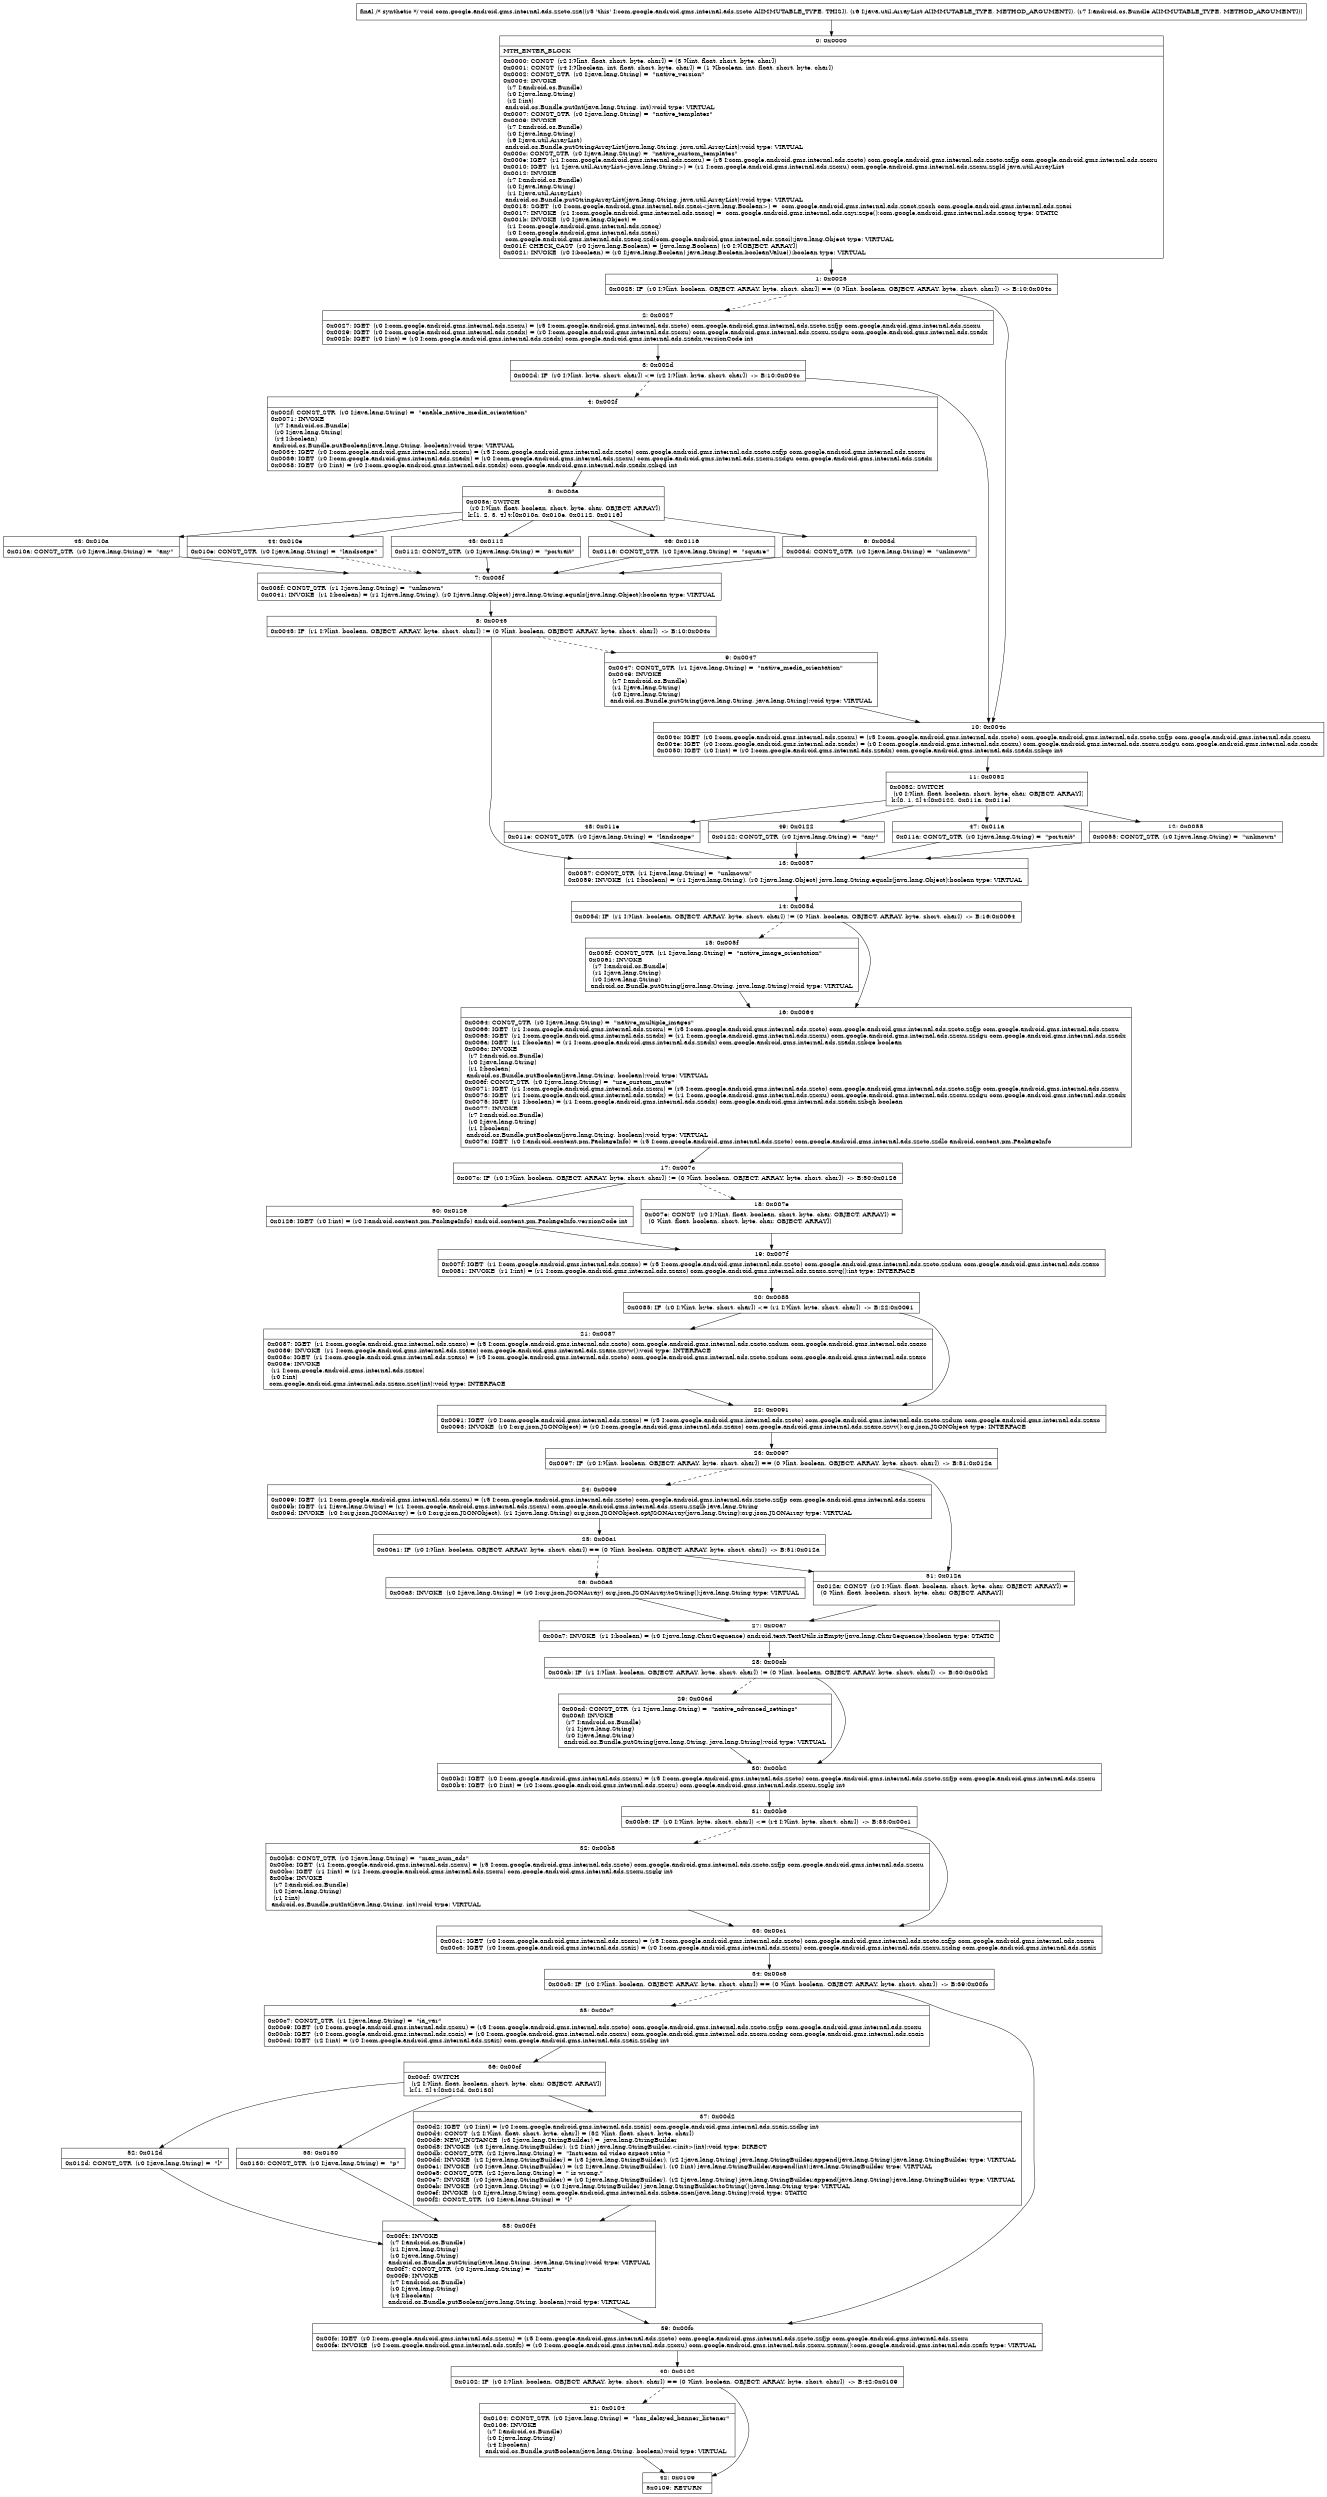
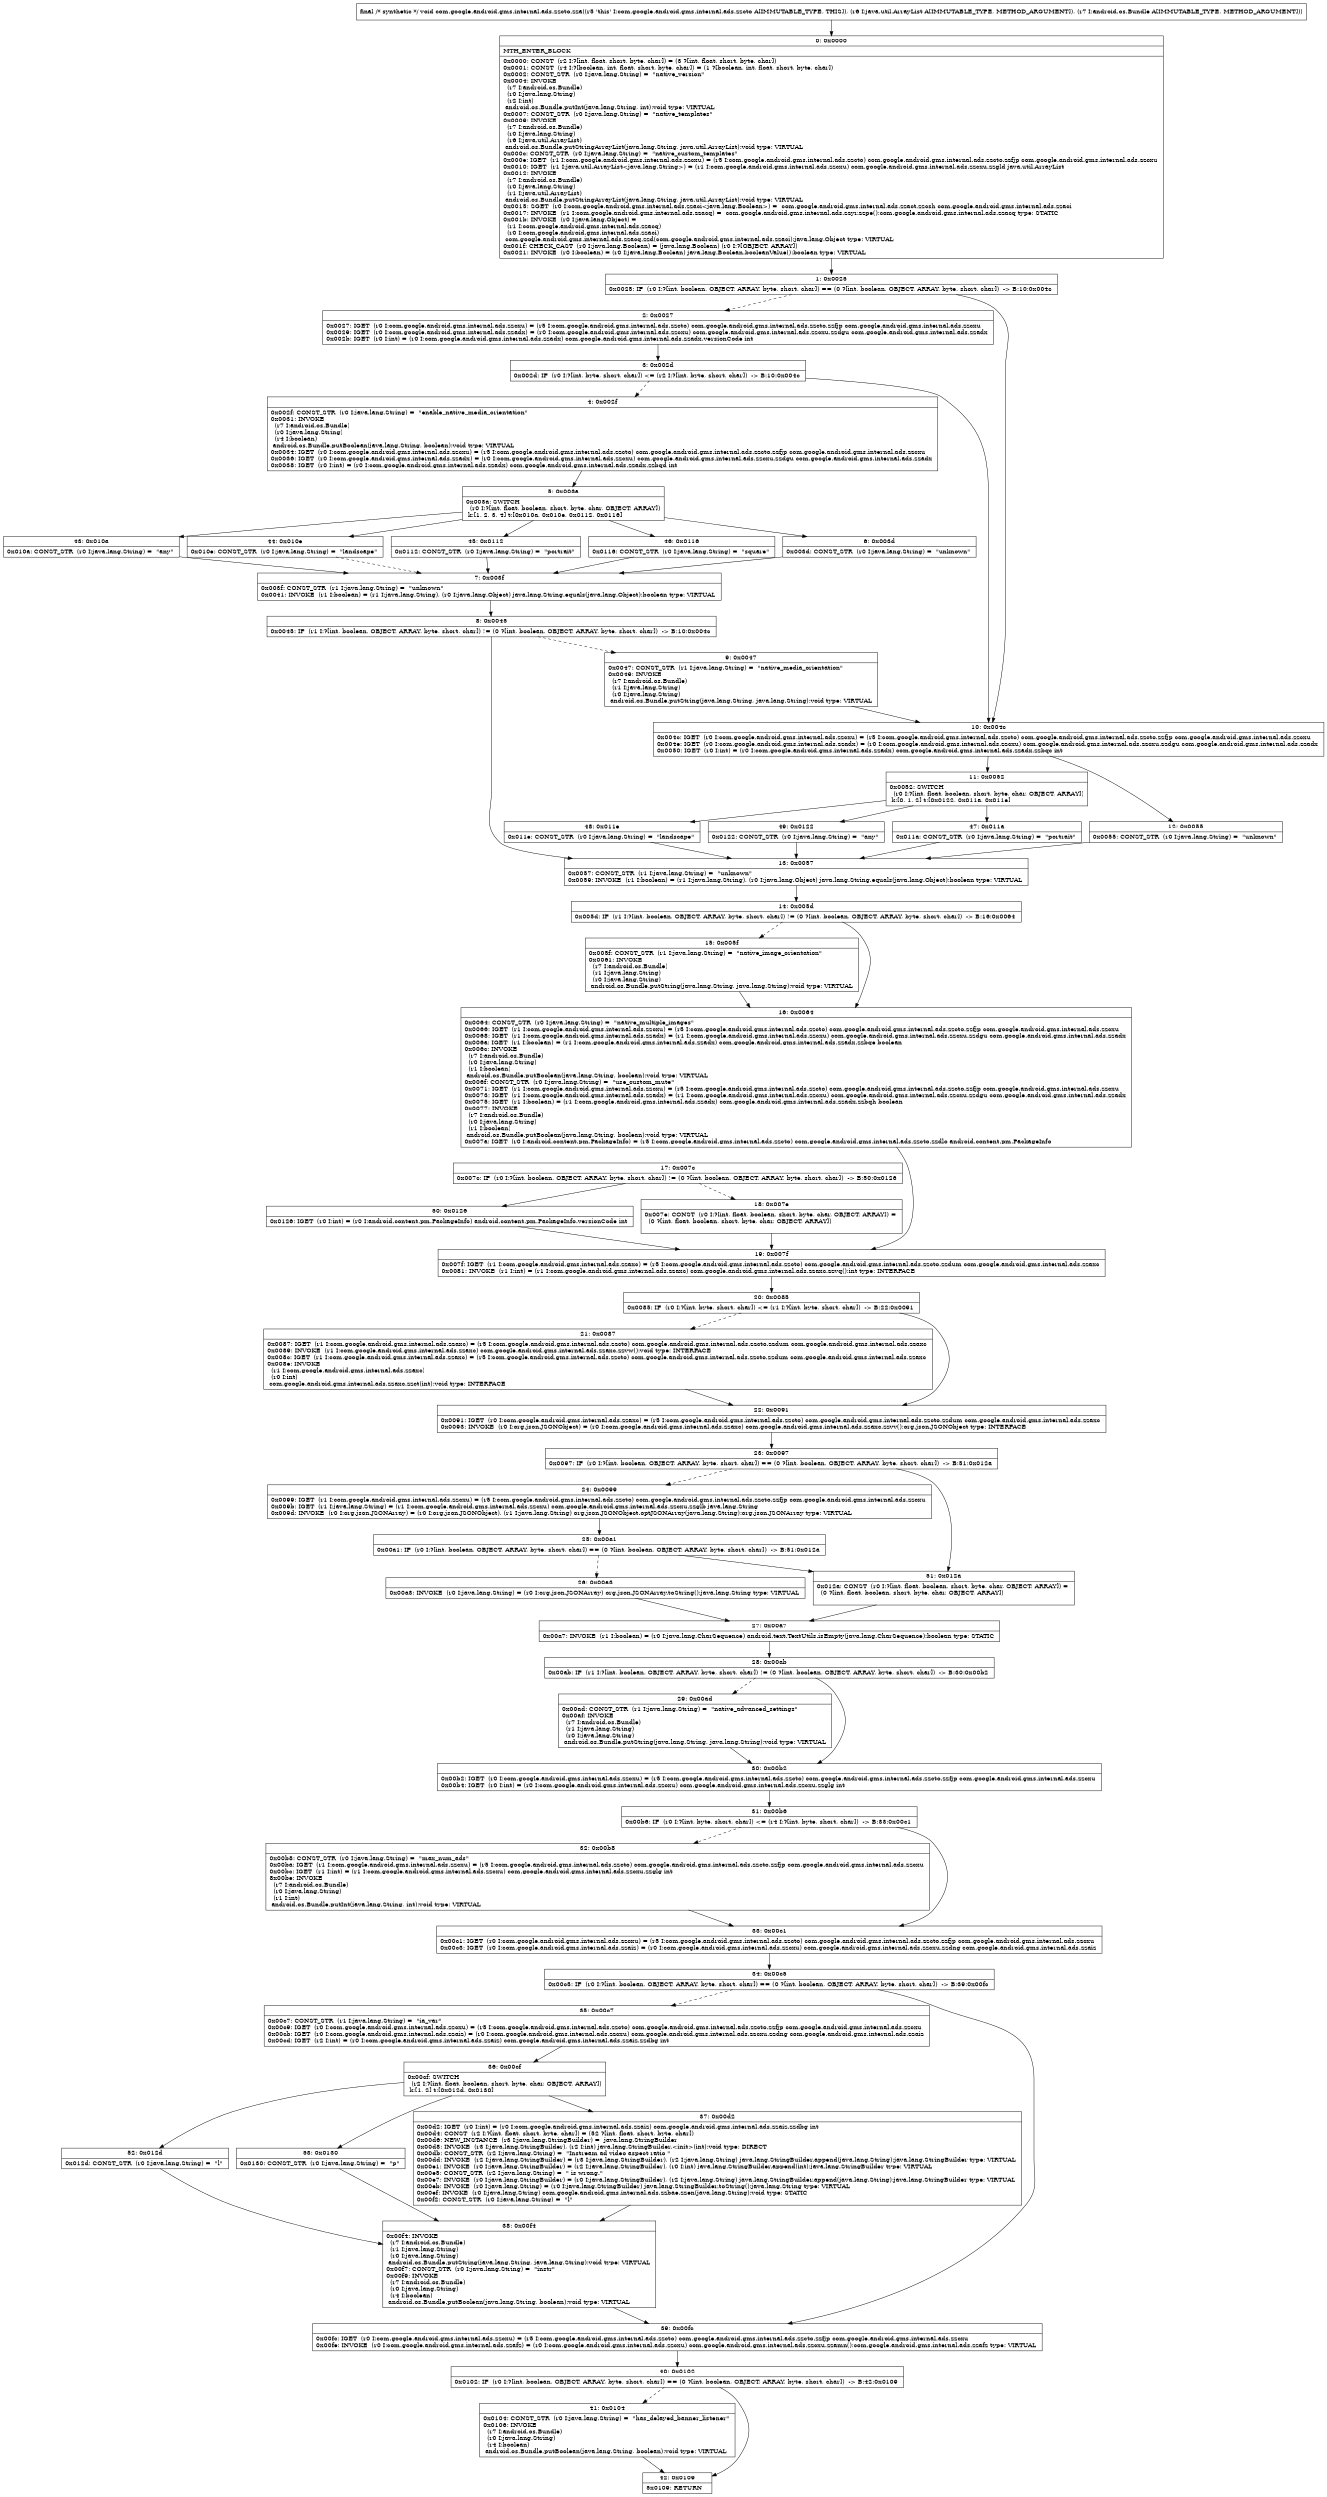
node "4: 0x002f": text "0x0071: INVOKE" -> "0x0031: INVOKE"
edge "11: 0x0052" -> "12: 0x0055": now "10: 0x004c" -> "12: 0x0055"
edge "16: 0x0064" -> "17: 0x007c": now "16: 0x0064" -> "19: 0x007f"
edge "20: 0x0085" -> "21: 0x0087": style solid -> dashed
